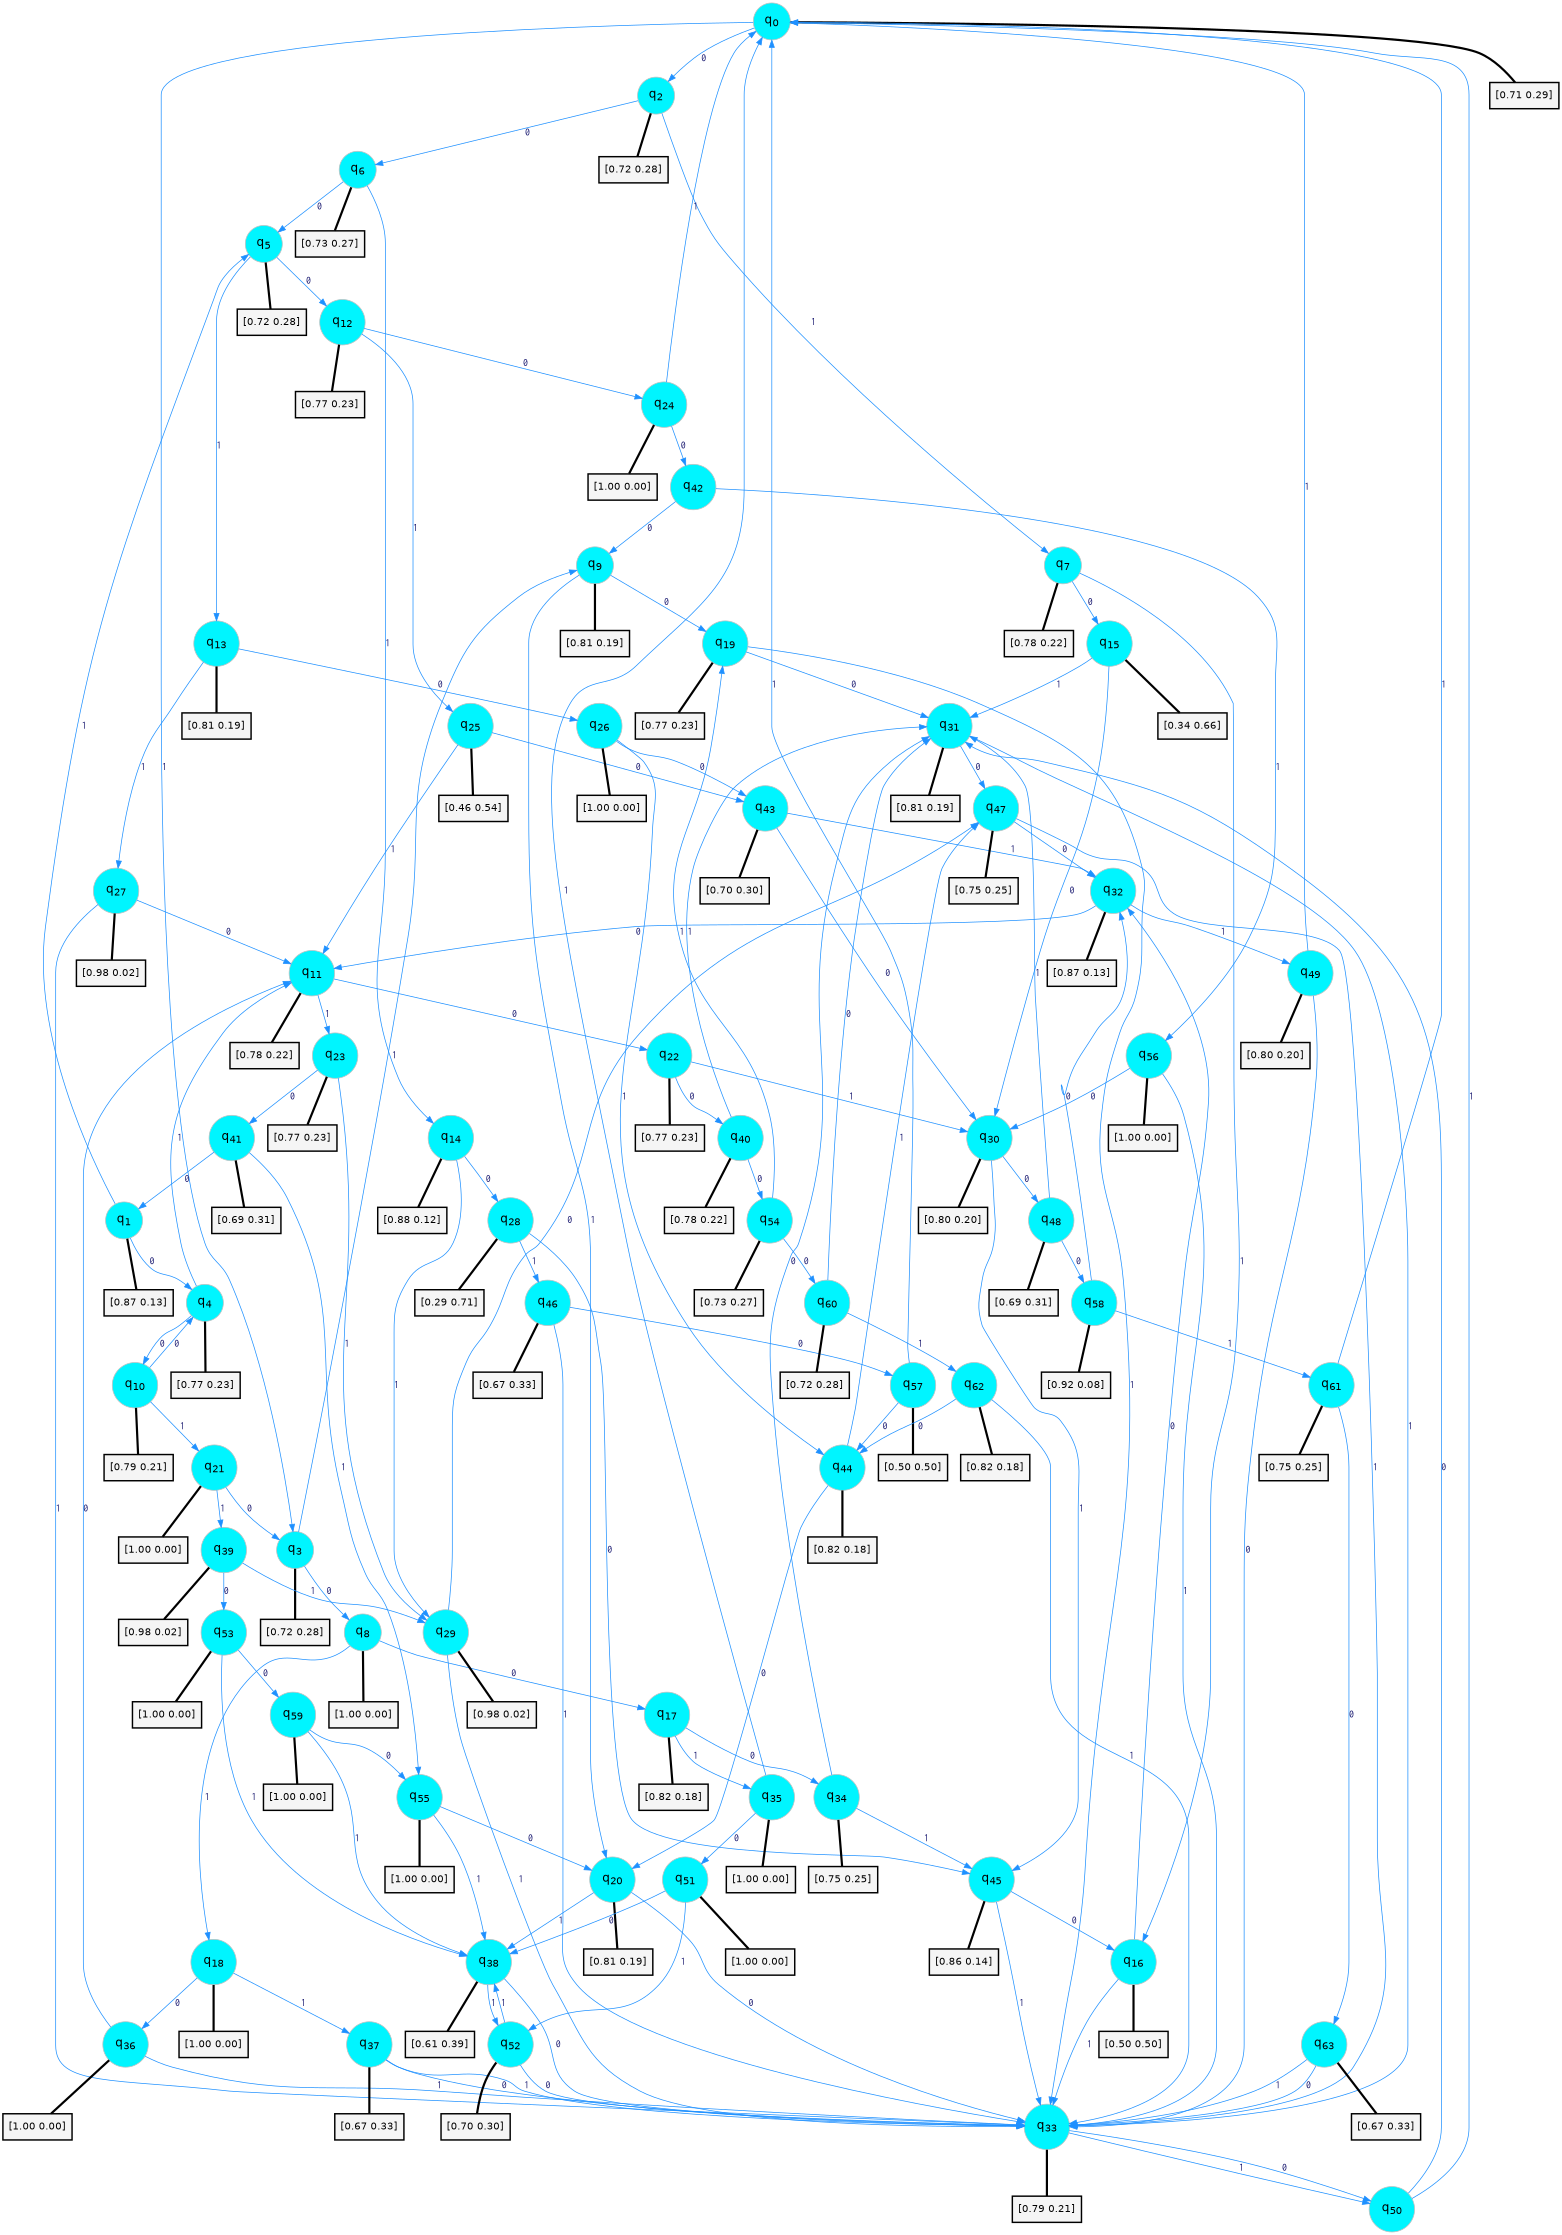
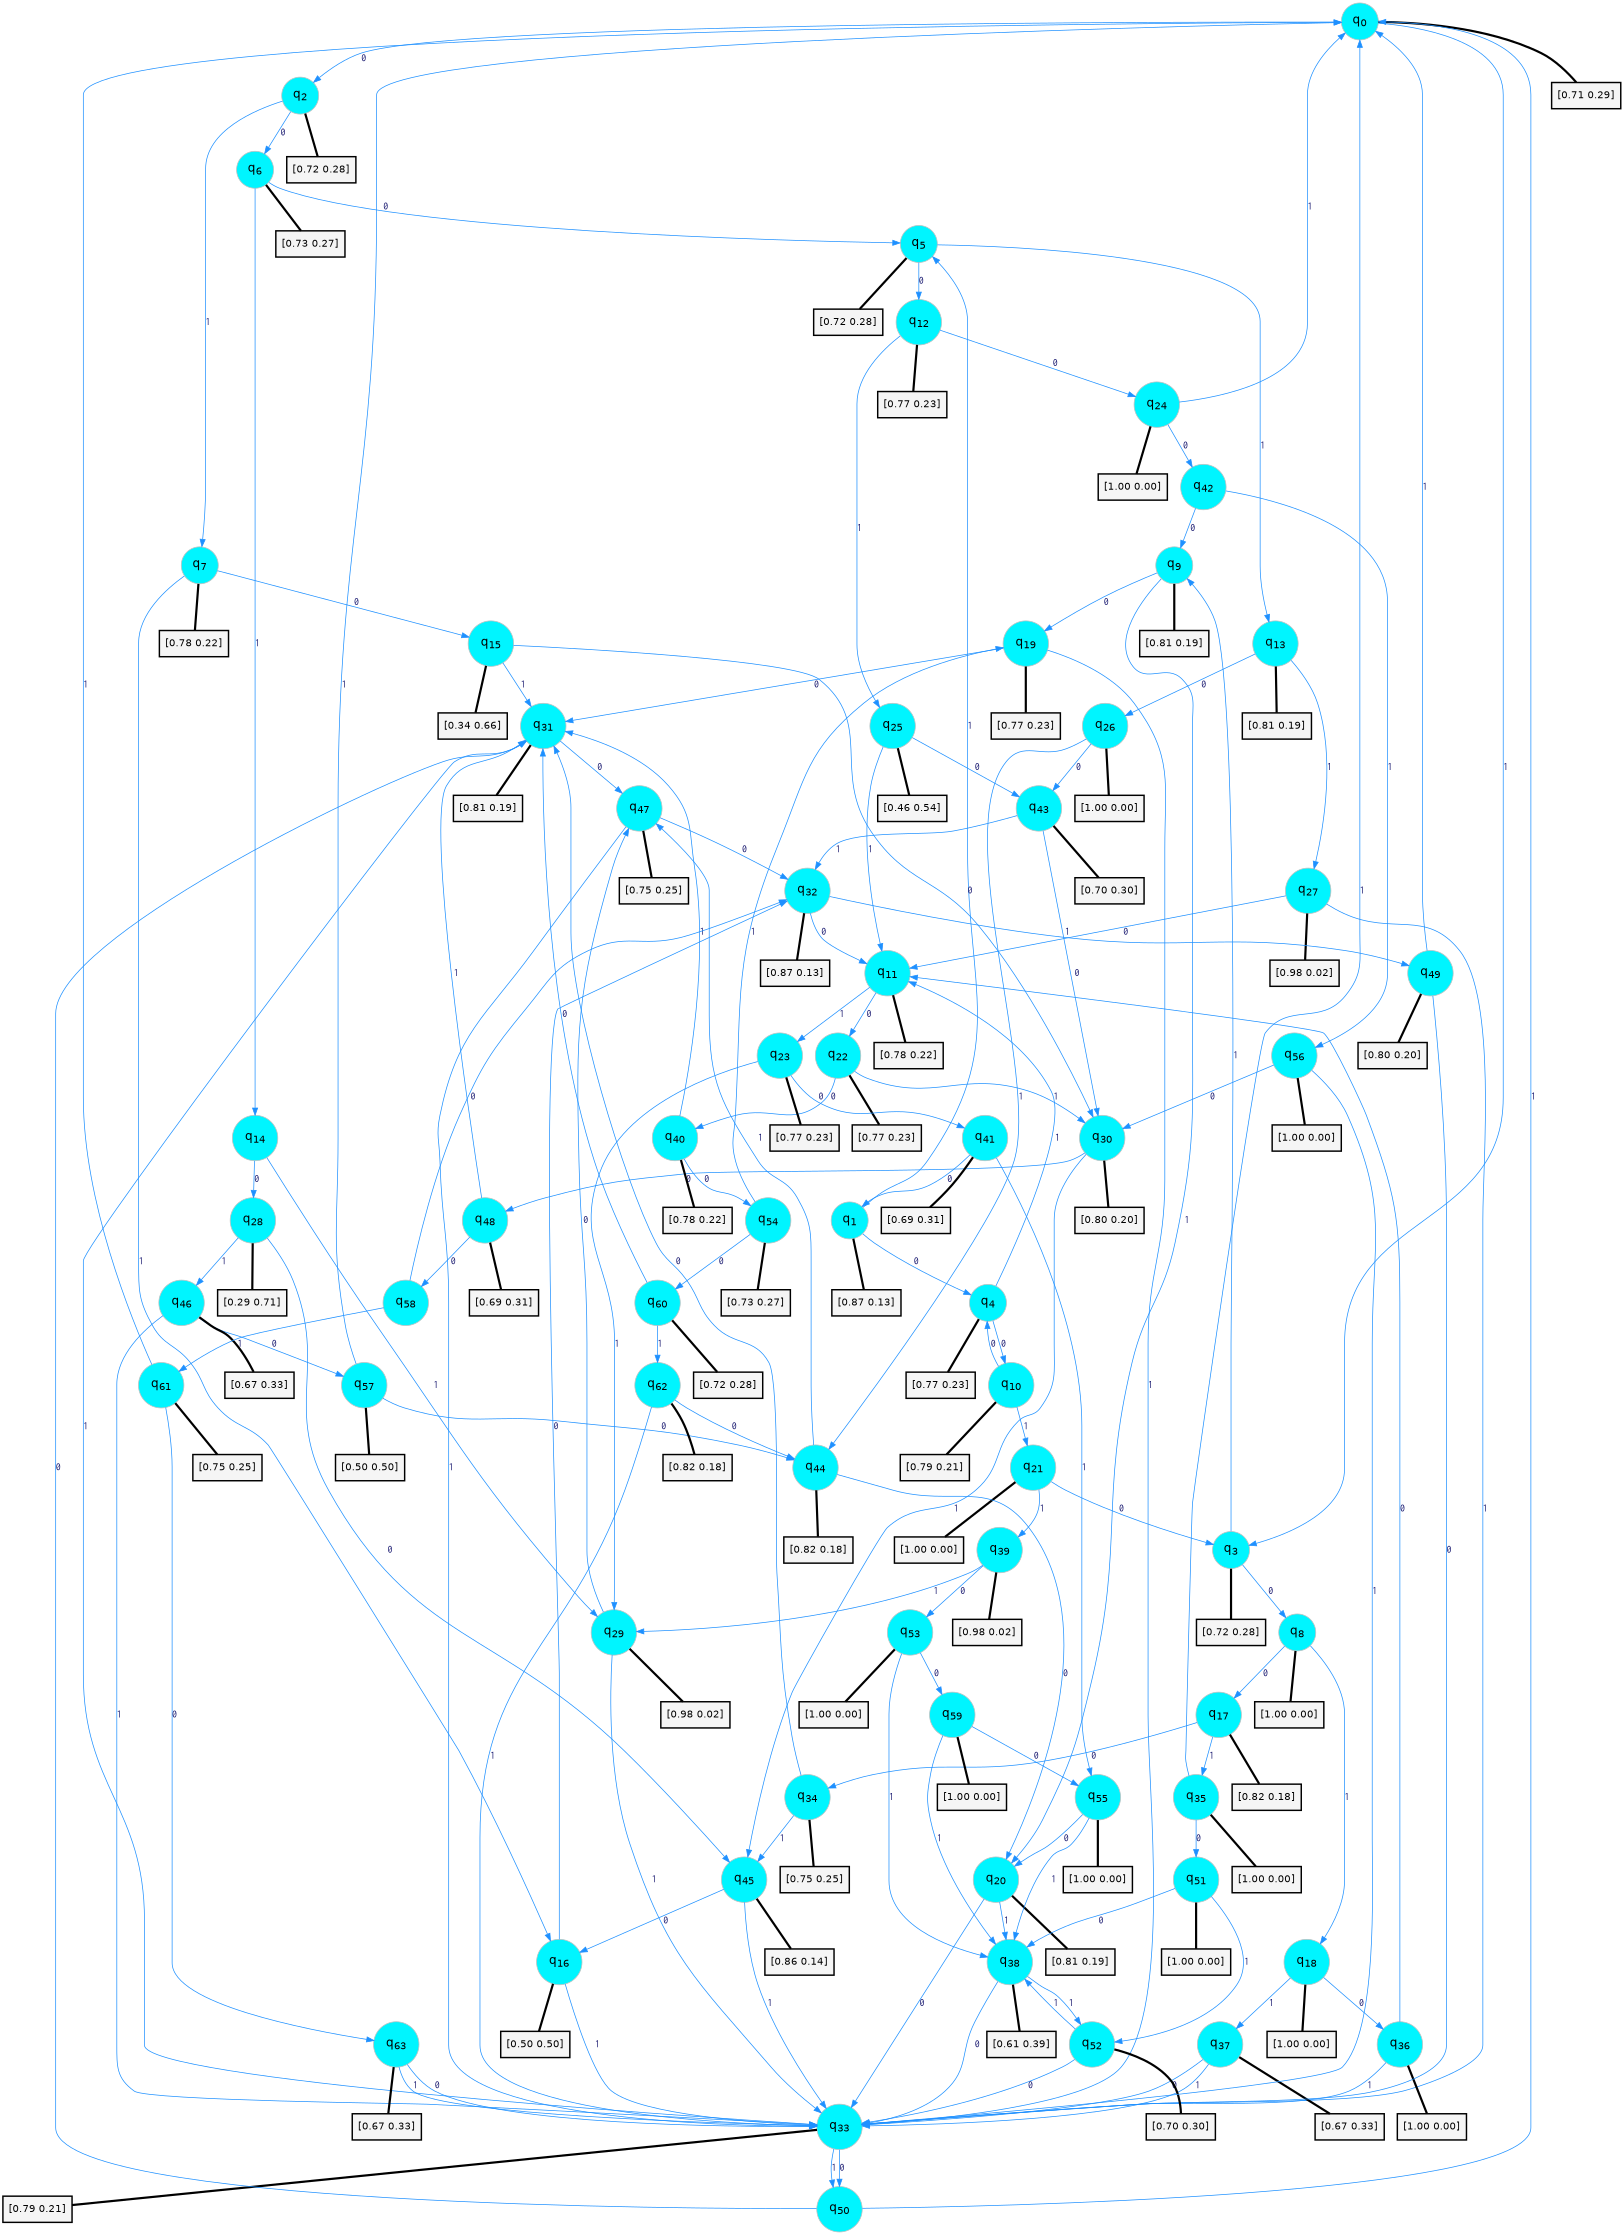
node "[0.88 0.12]": removed
node "[0.92 0.08]": removed
